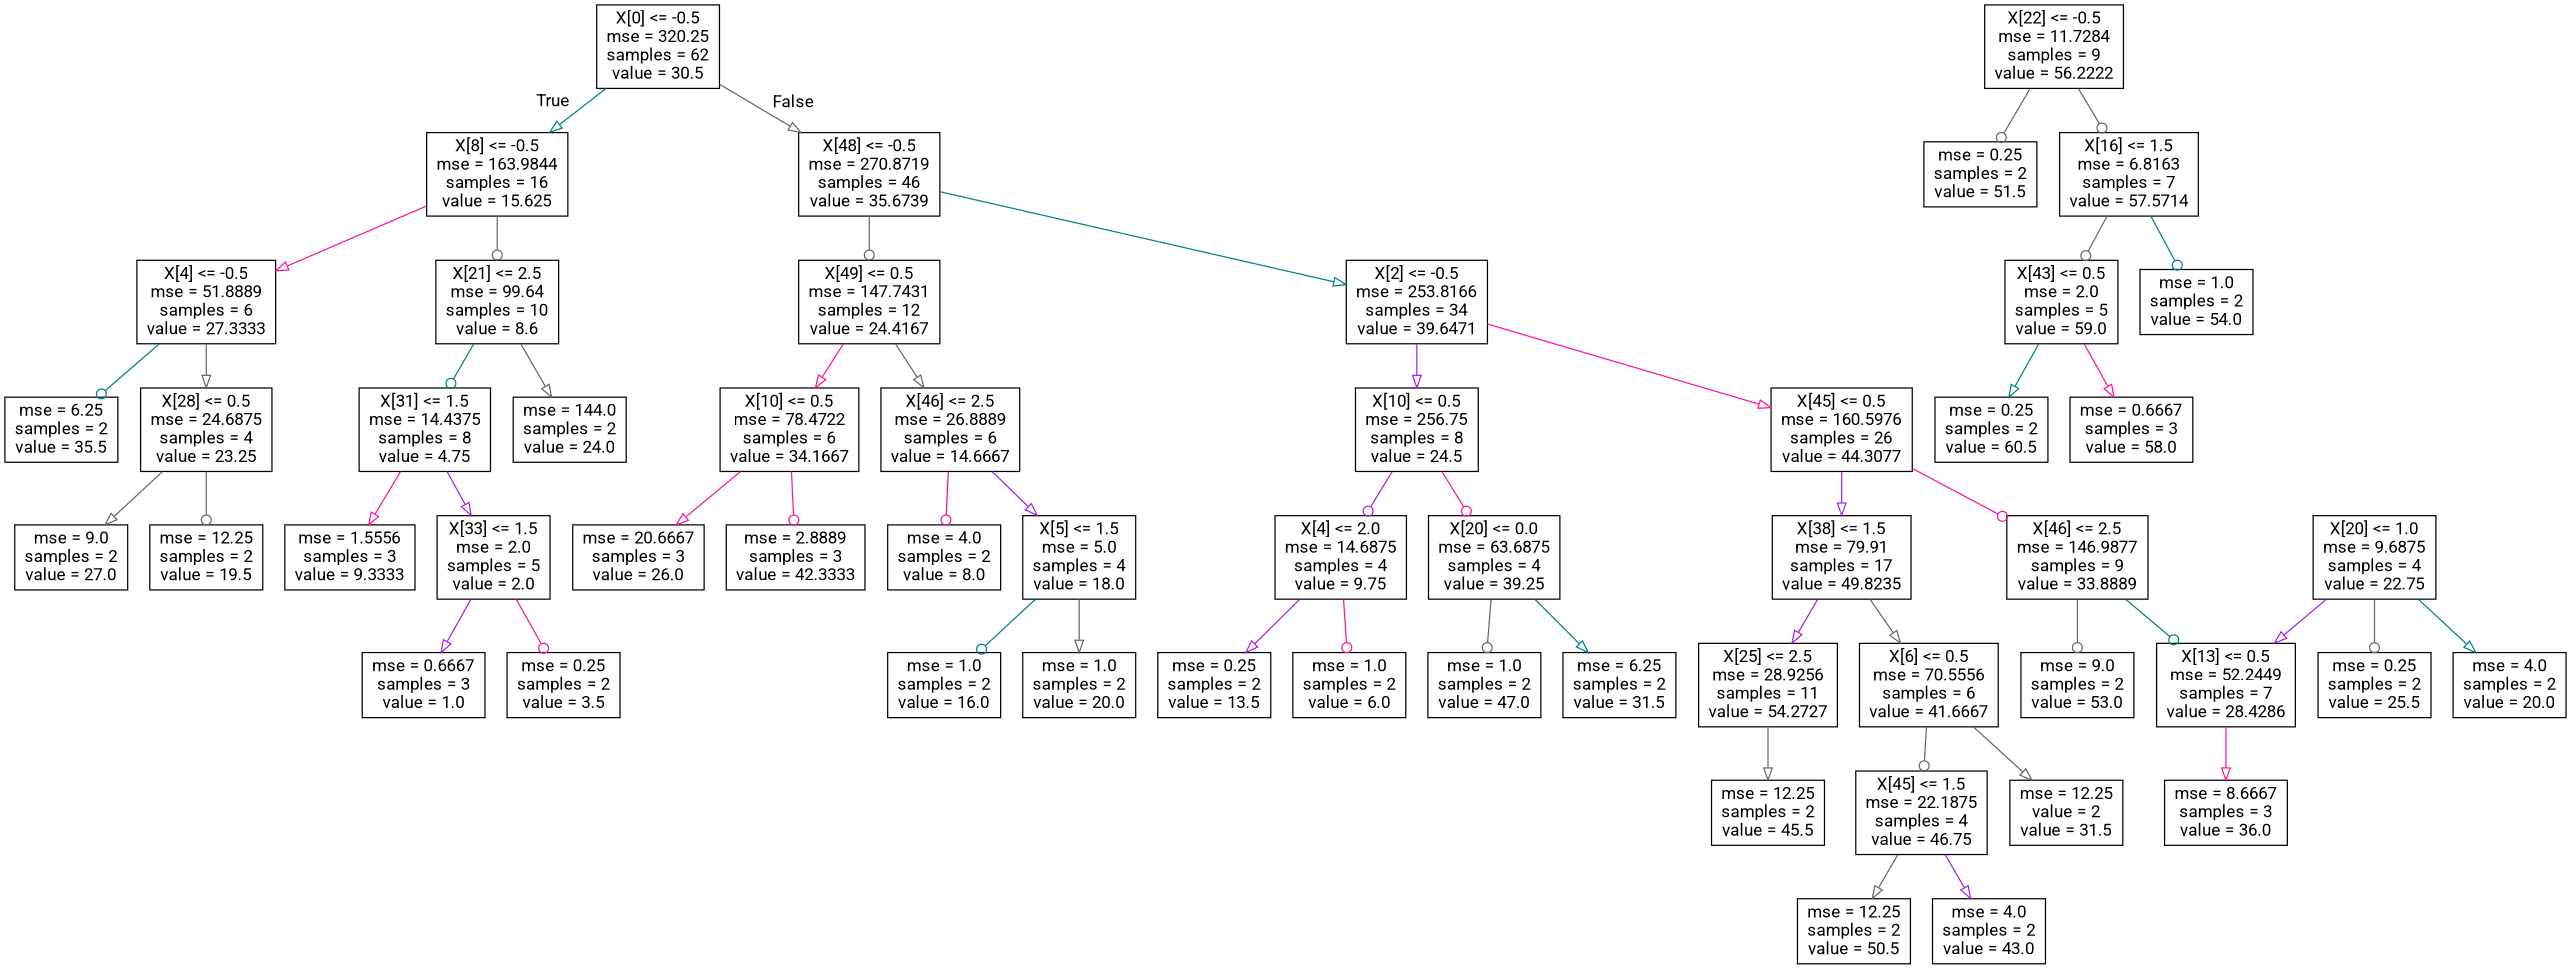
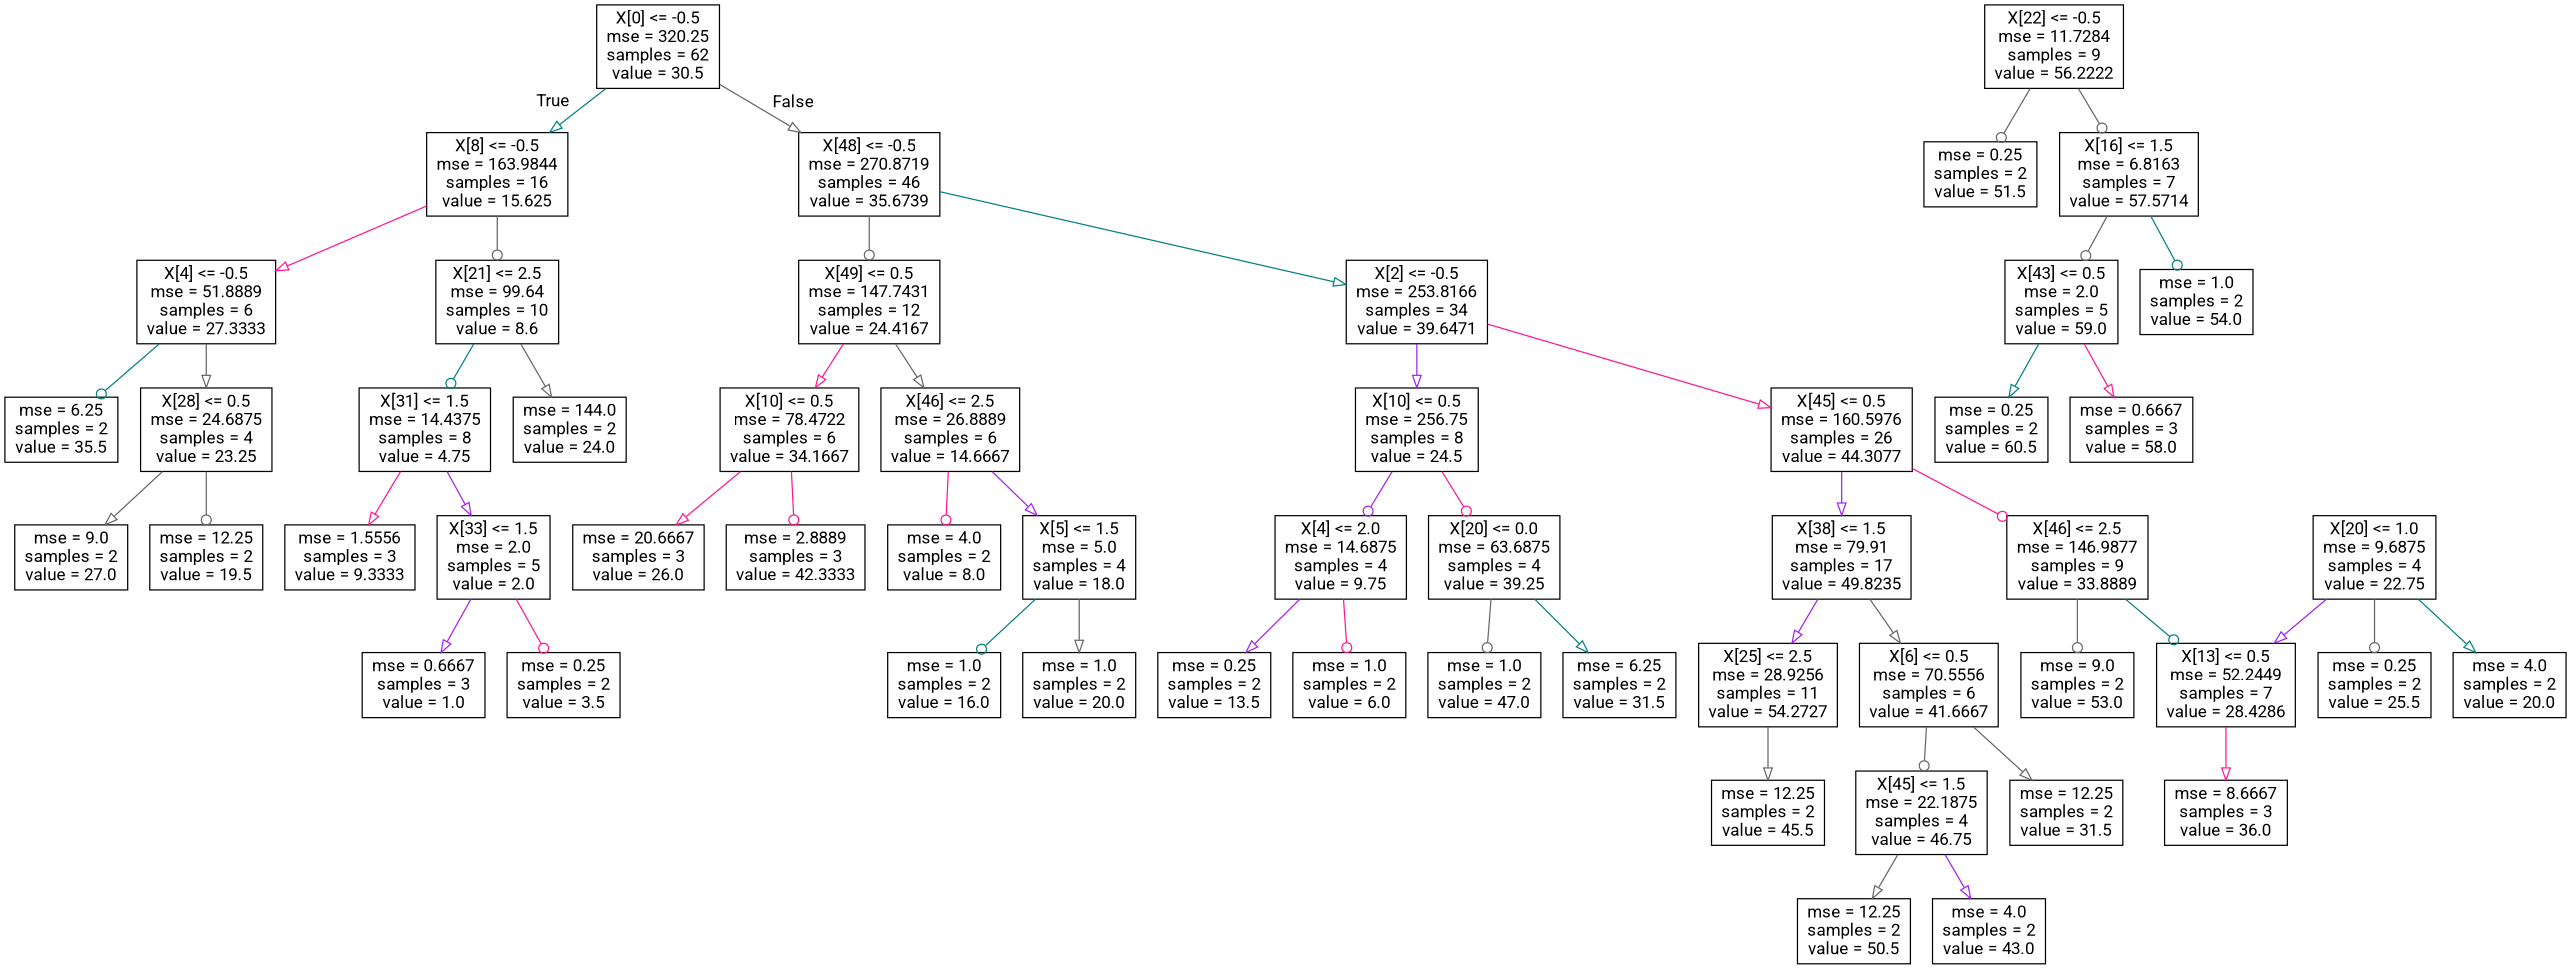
node "mse = 12.25 value = 2 value = 31.5": label "mse = 12.25 value = 2 value = 31.5" -> "mse = 12.25 samples = 2 value = 31.5"
